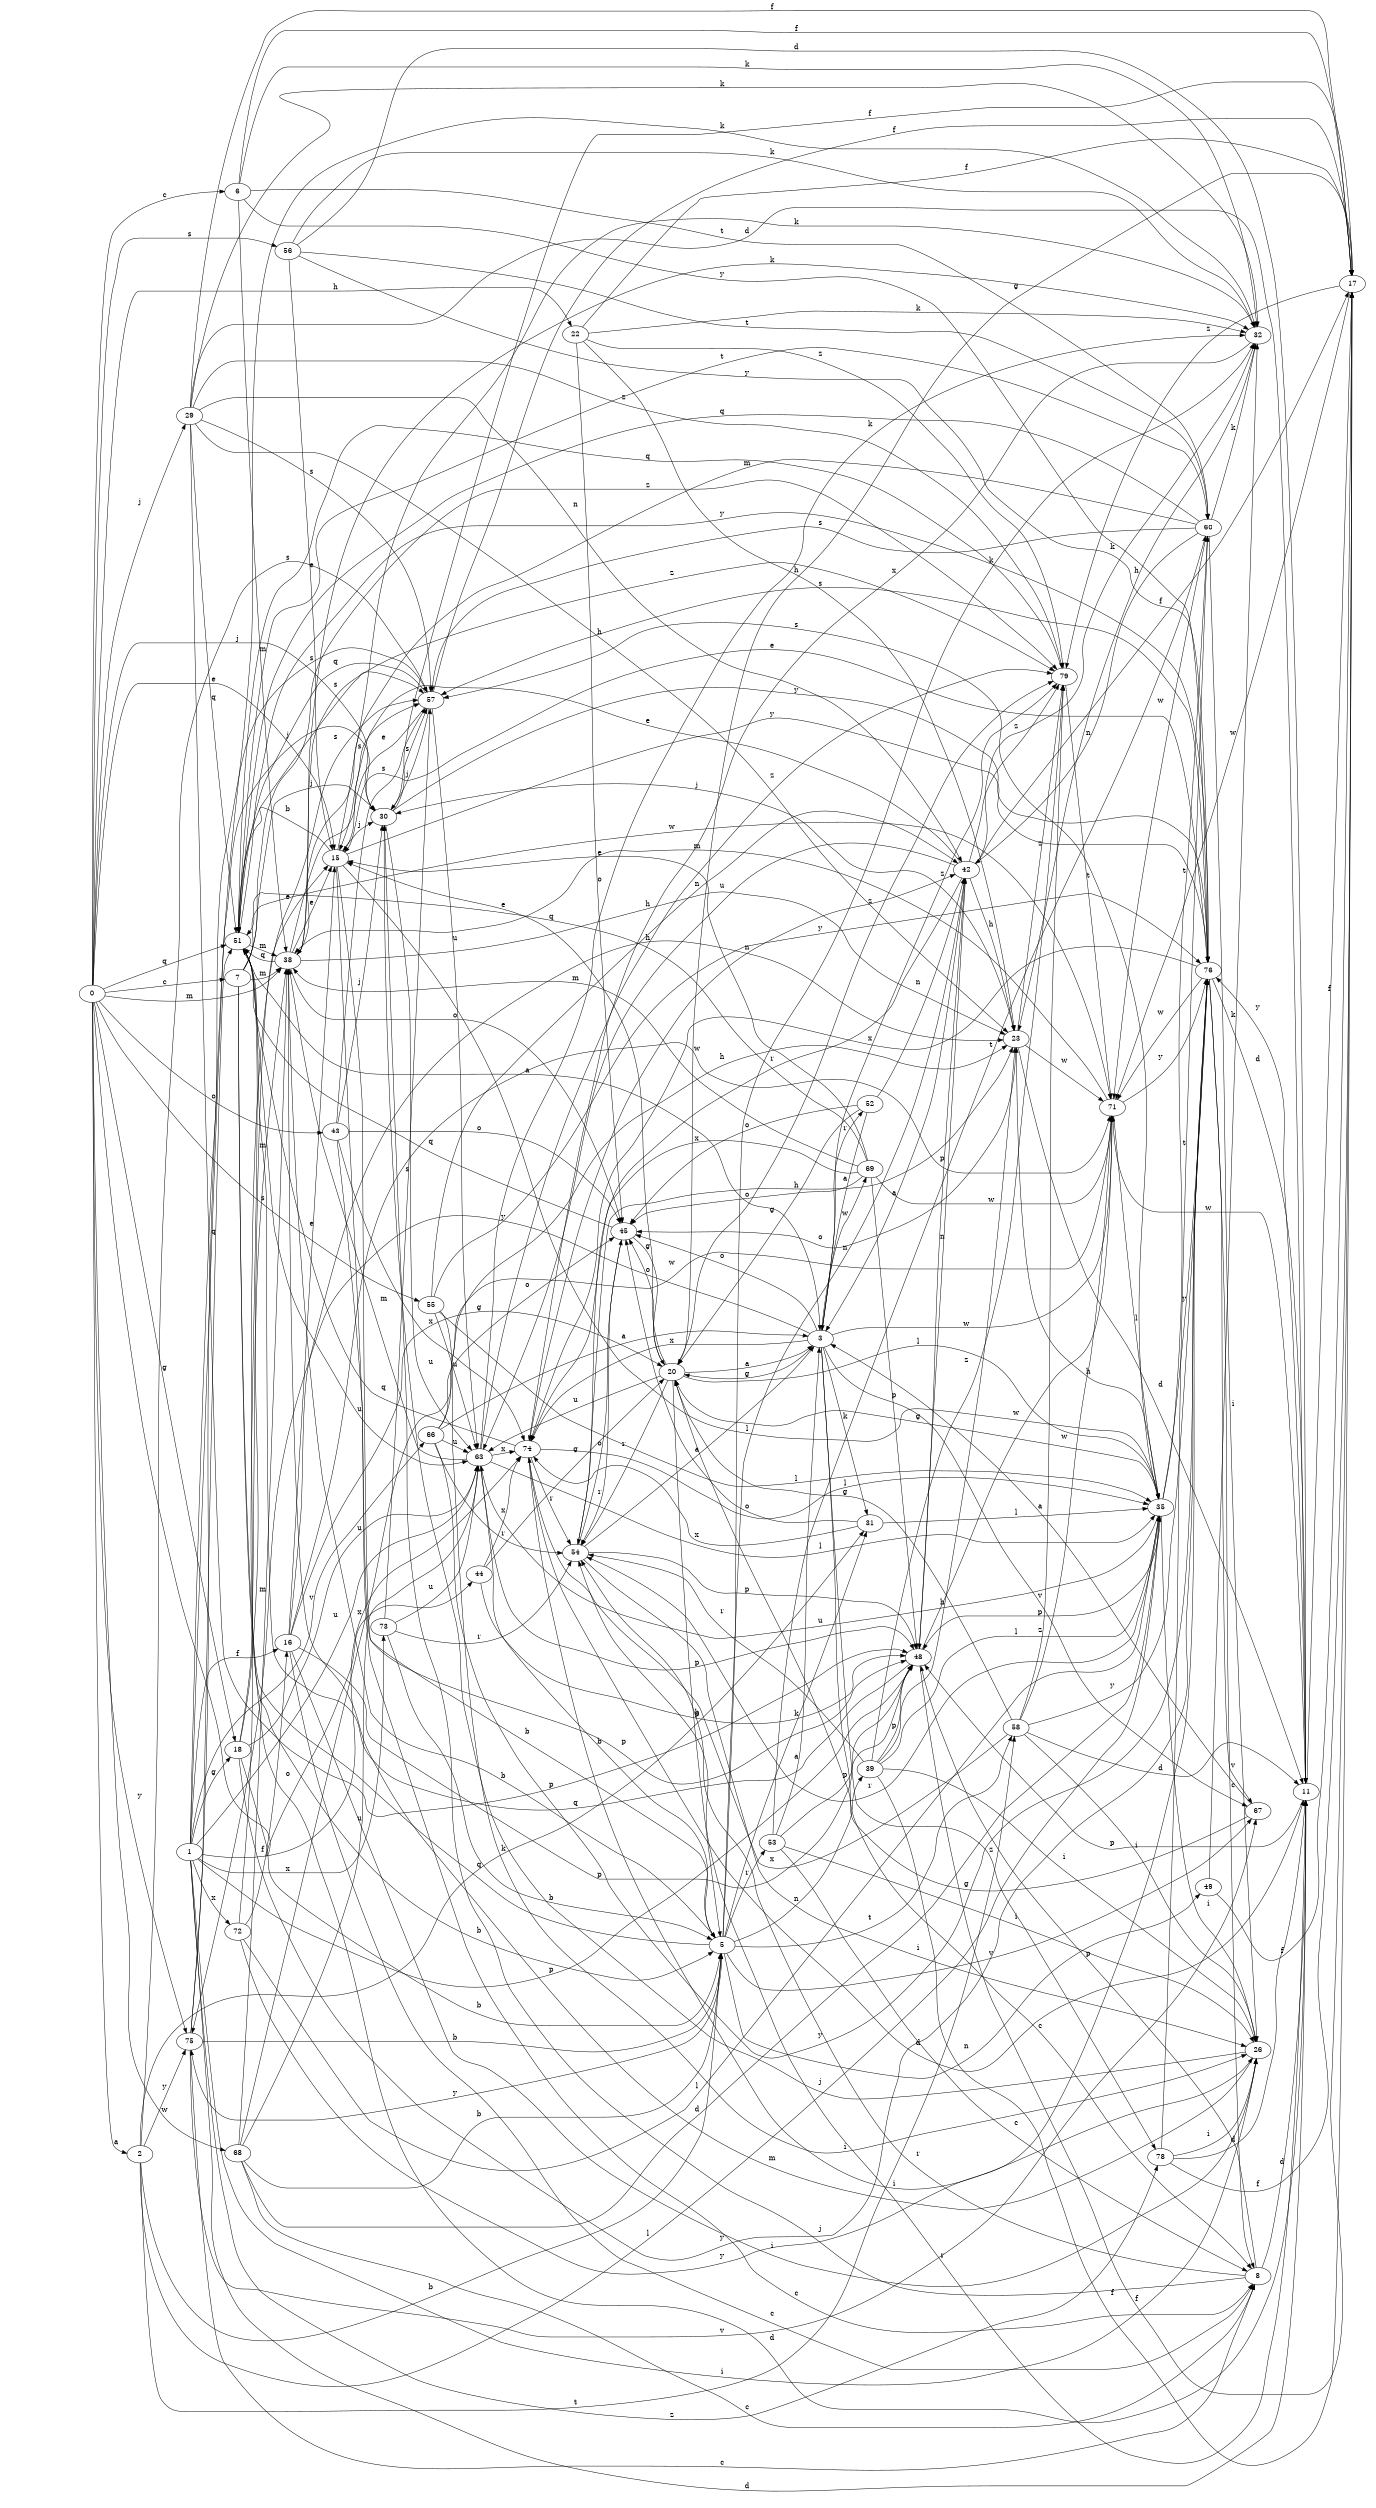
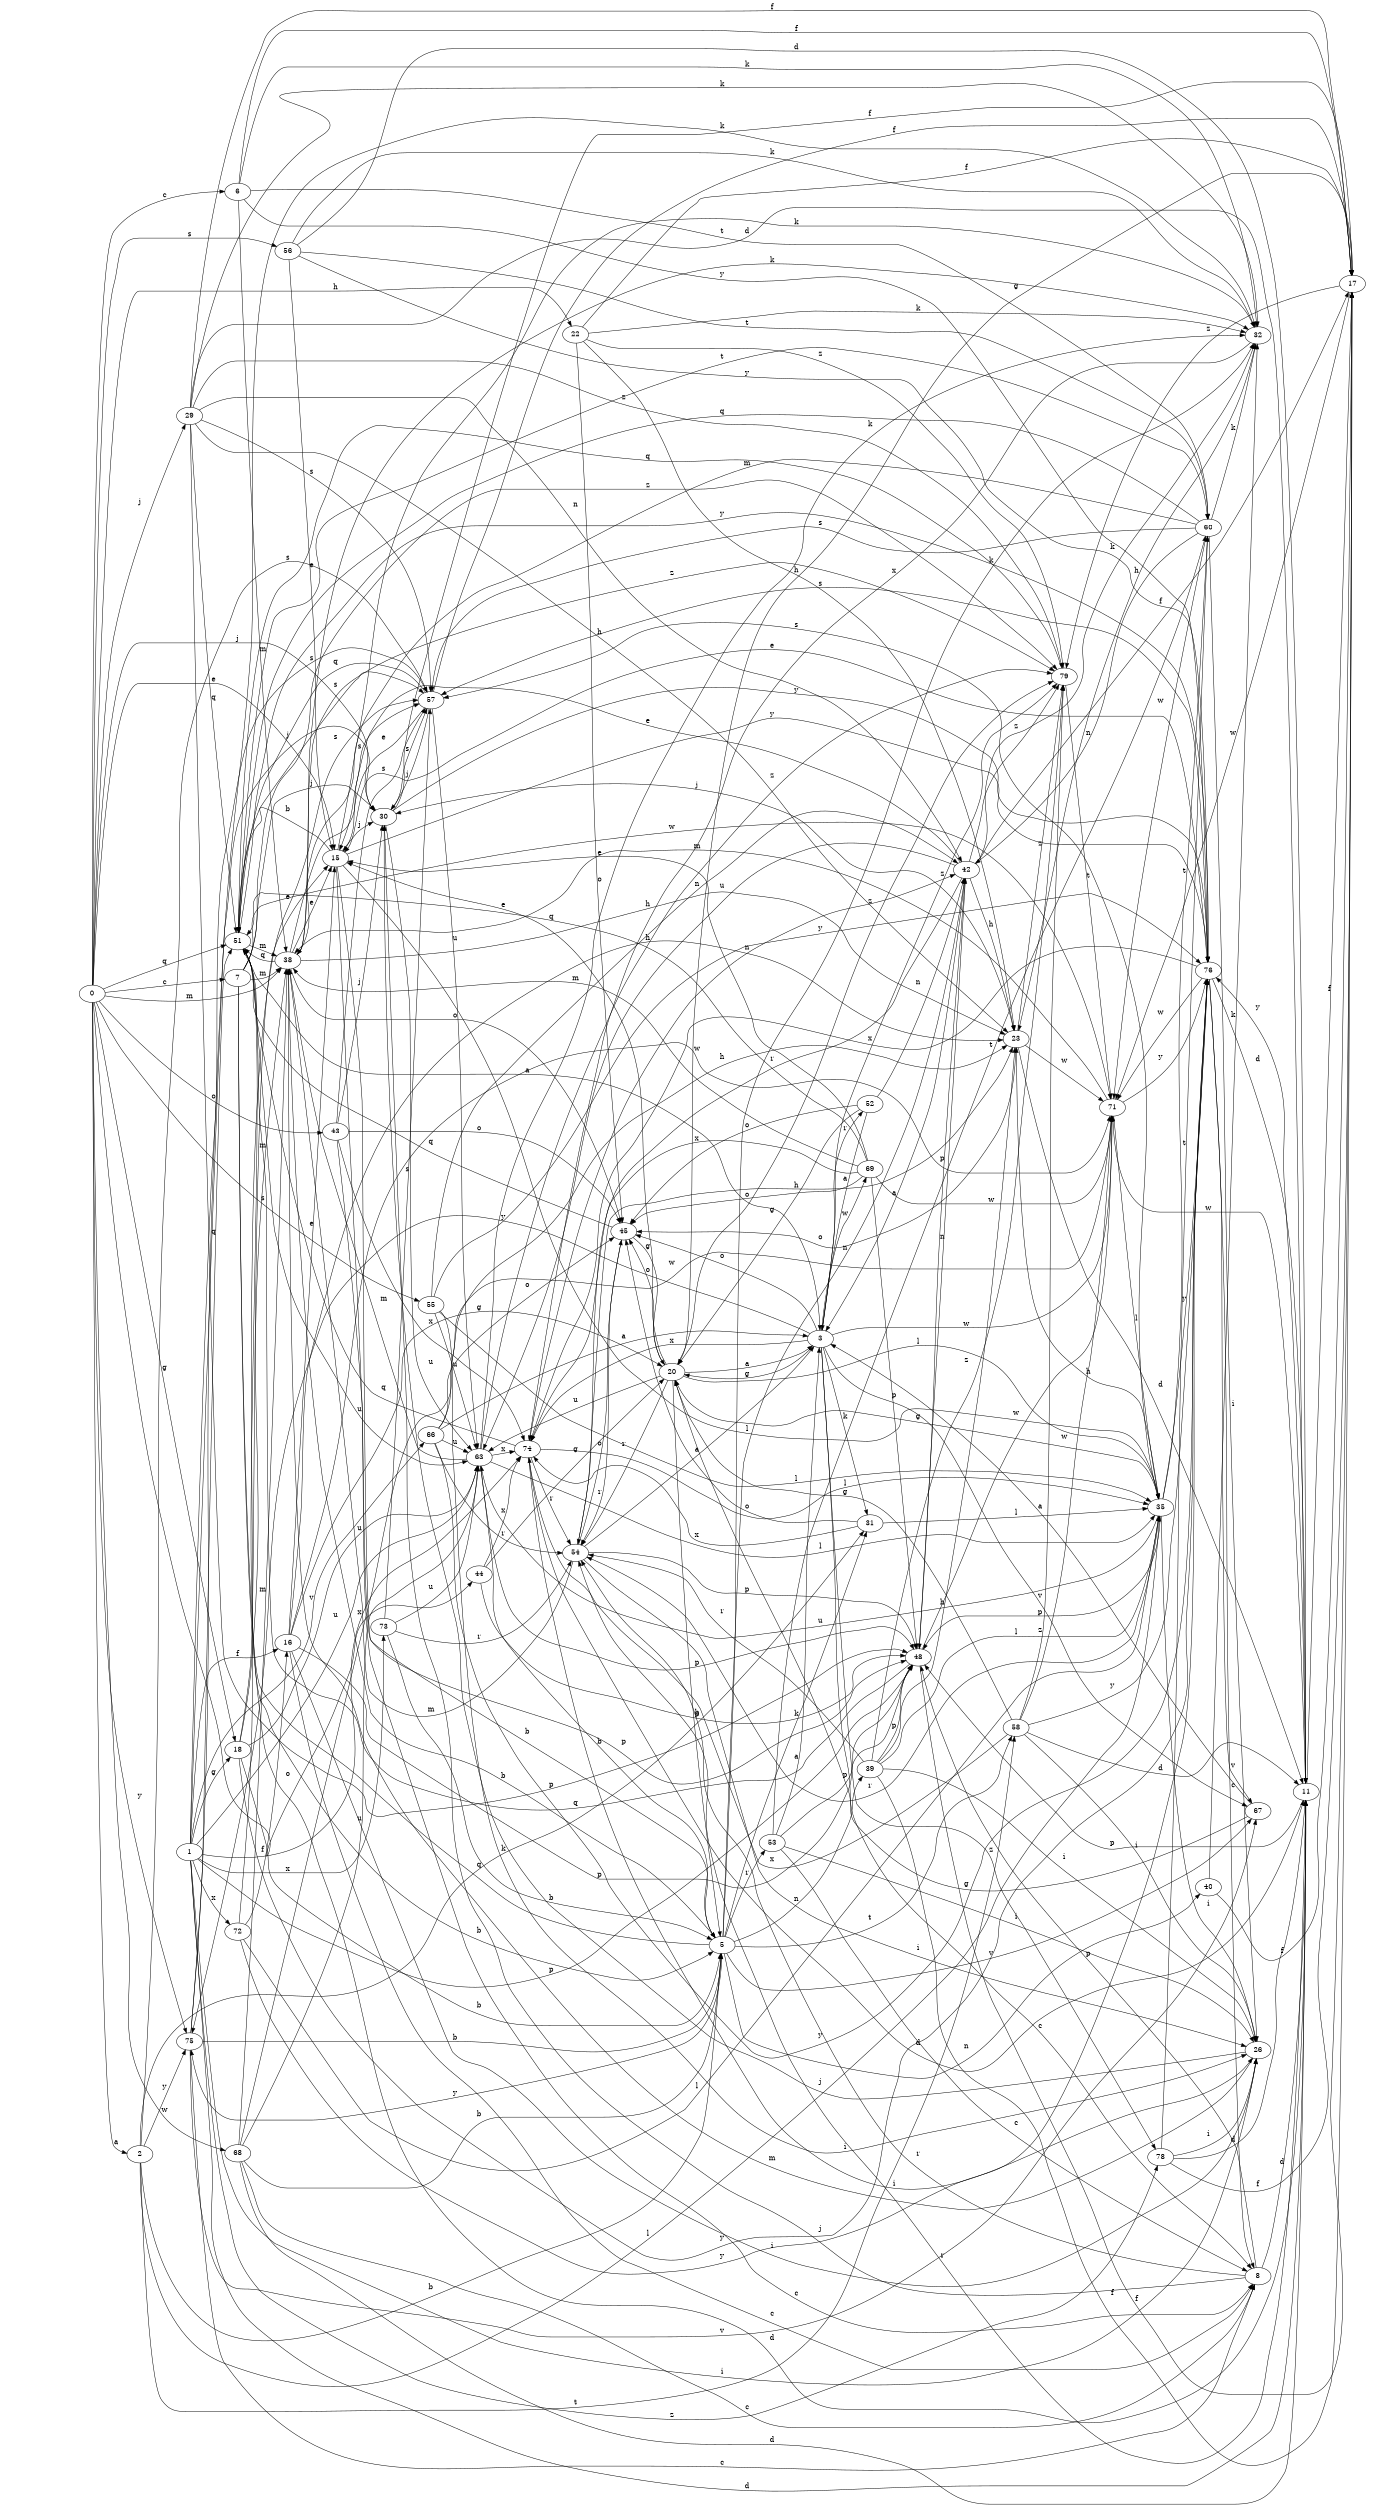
edge "54" -> "38": added, label "m"
node "49": label "49" -> "40"
edge "68" -> "35": now "68" -> "11"
